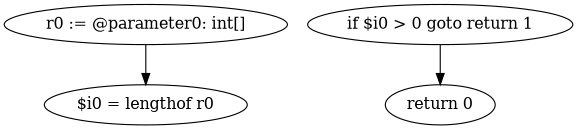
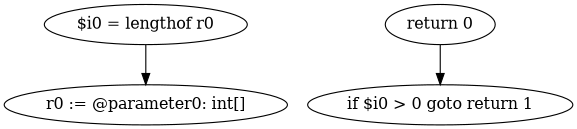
edge "r0 := @parameter0: int[]" -> "$i0 = lengthof r0": reversed
edge "if $i0 > 0 goto return 1" -> "return 0": reversed
